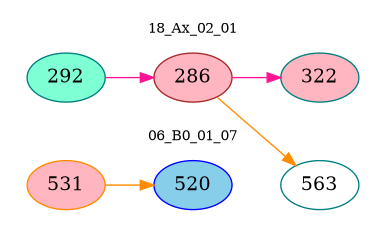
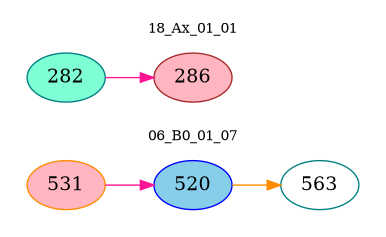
cluster "18_Ax_02_01": label "18_Ax_02_01" -> "18_Ax_01_01"
node "292": label "292" -> "282"
node "322": removed
edge "286" -> "563": now "520" -> "563"
edge "531" -> "520": color darkorange -> deeppink
